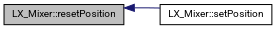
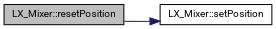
edge "LX_Mixer::setPosition" -> "LX_Mixer::resetPosition": reversed
